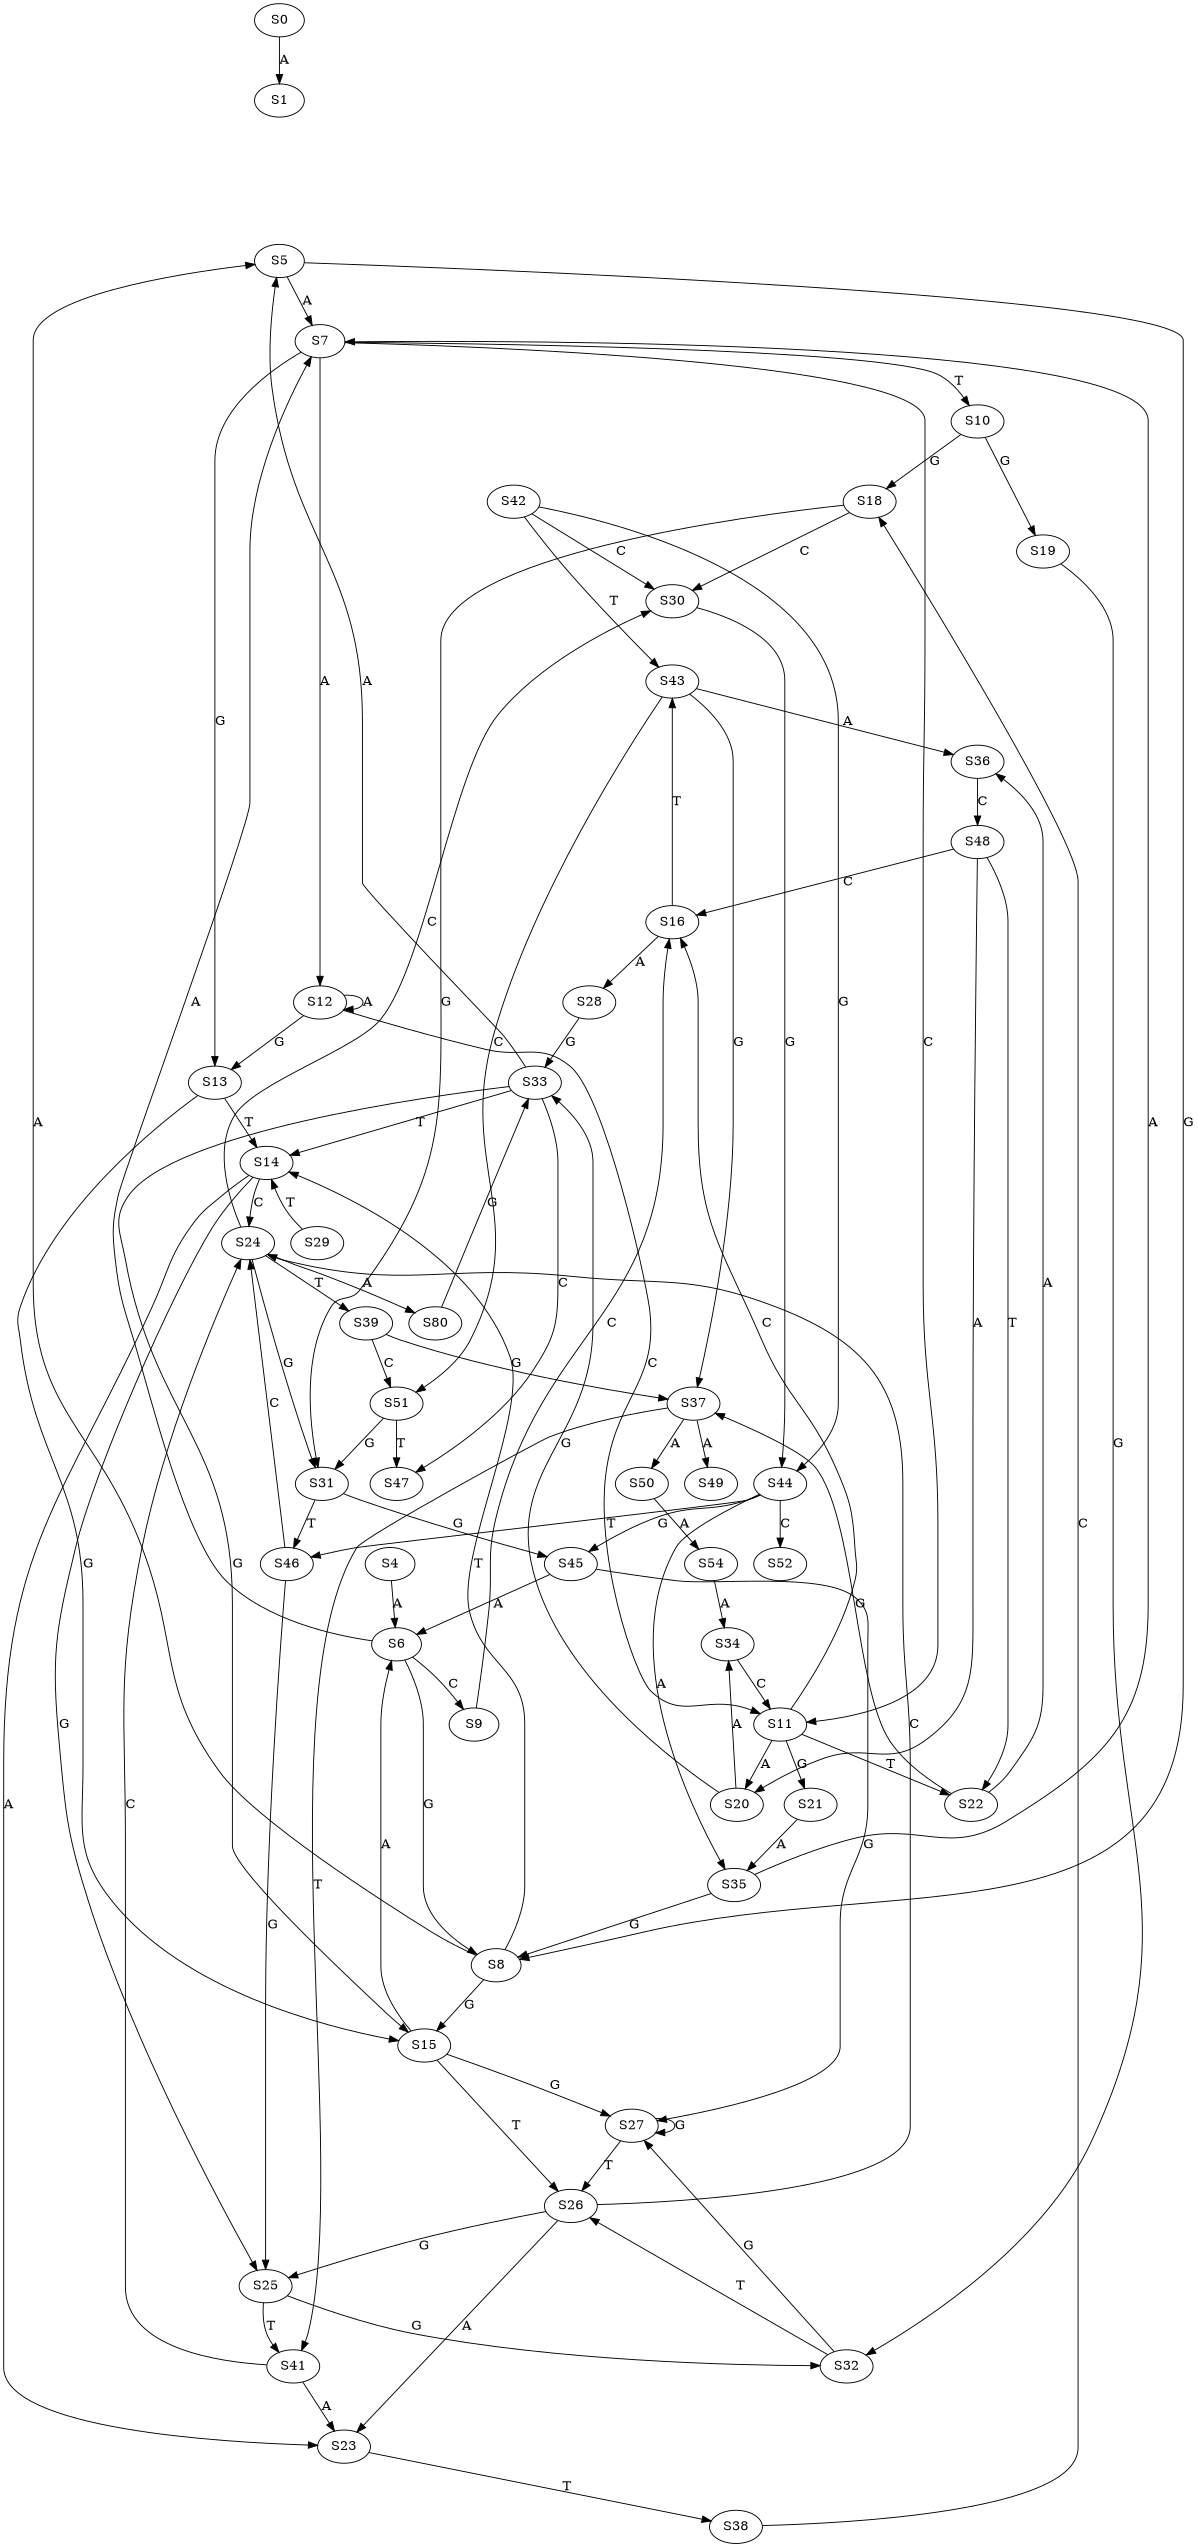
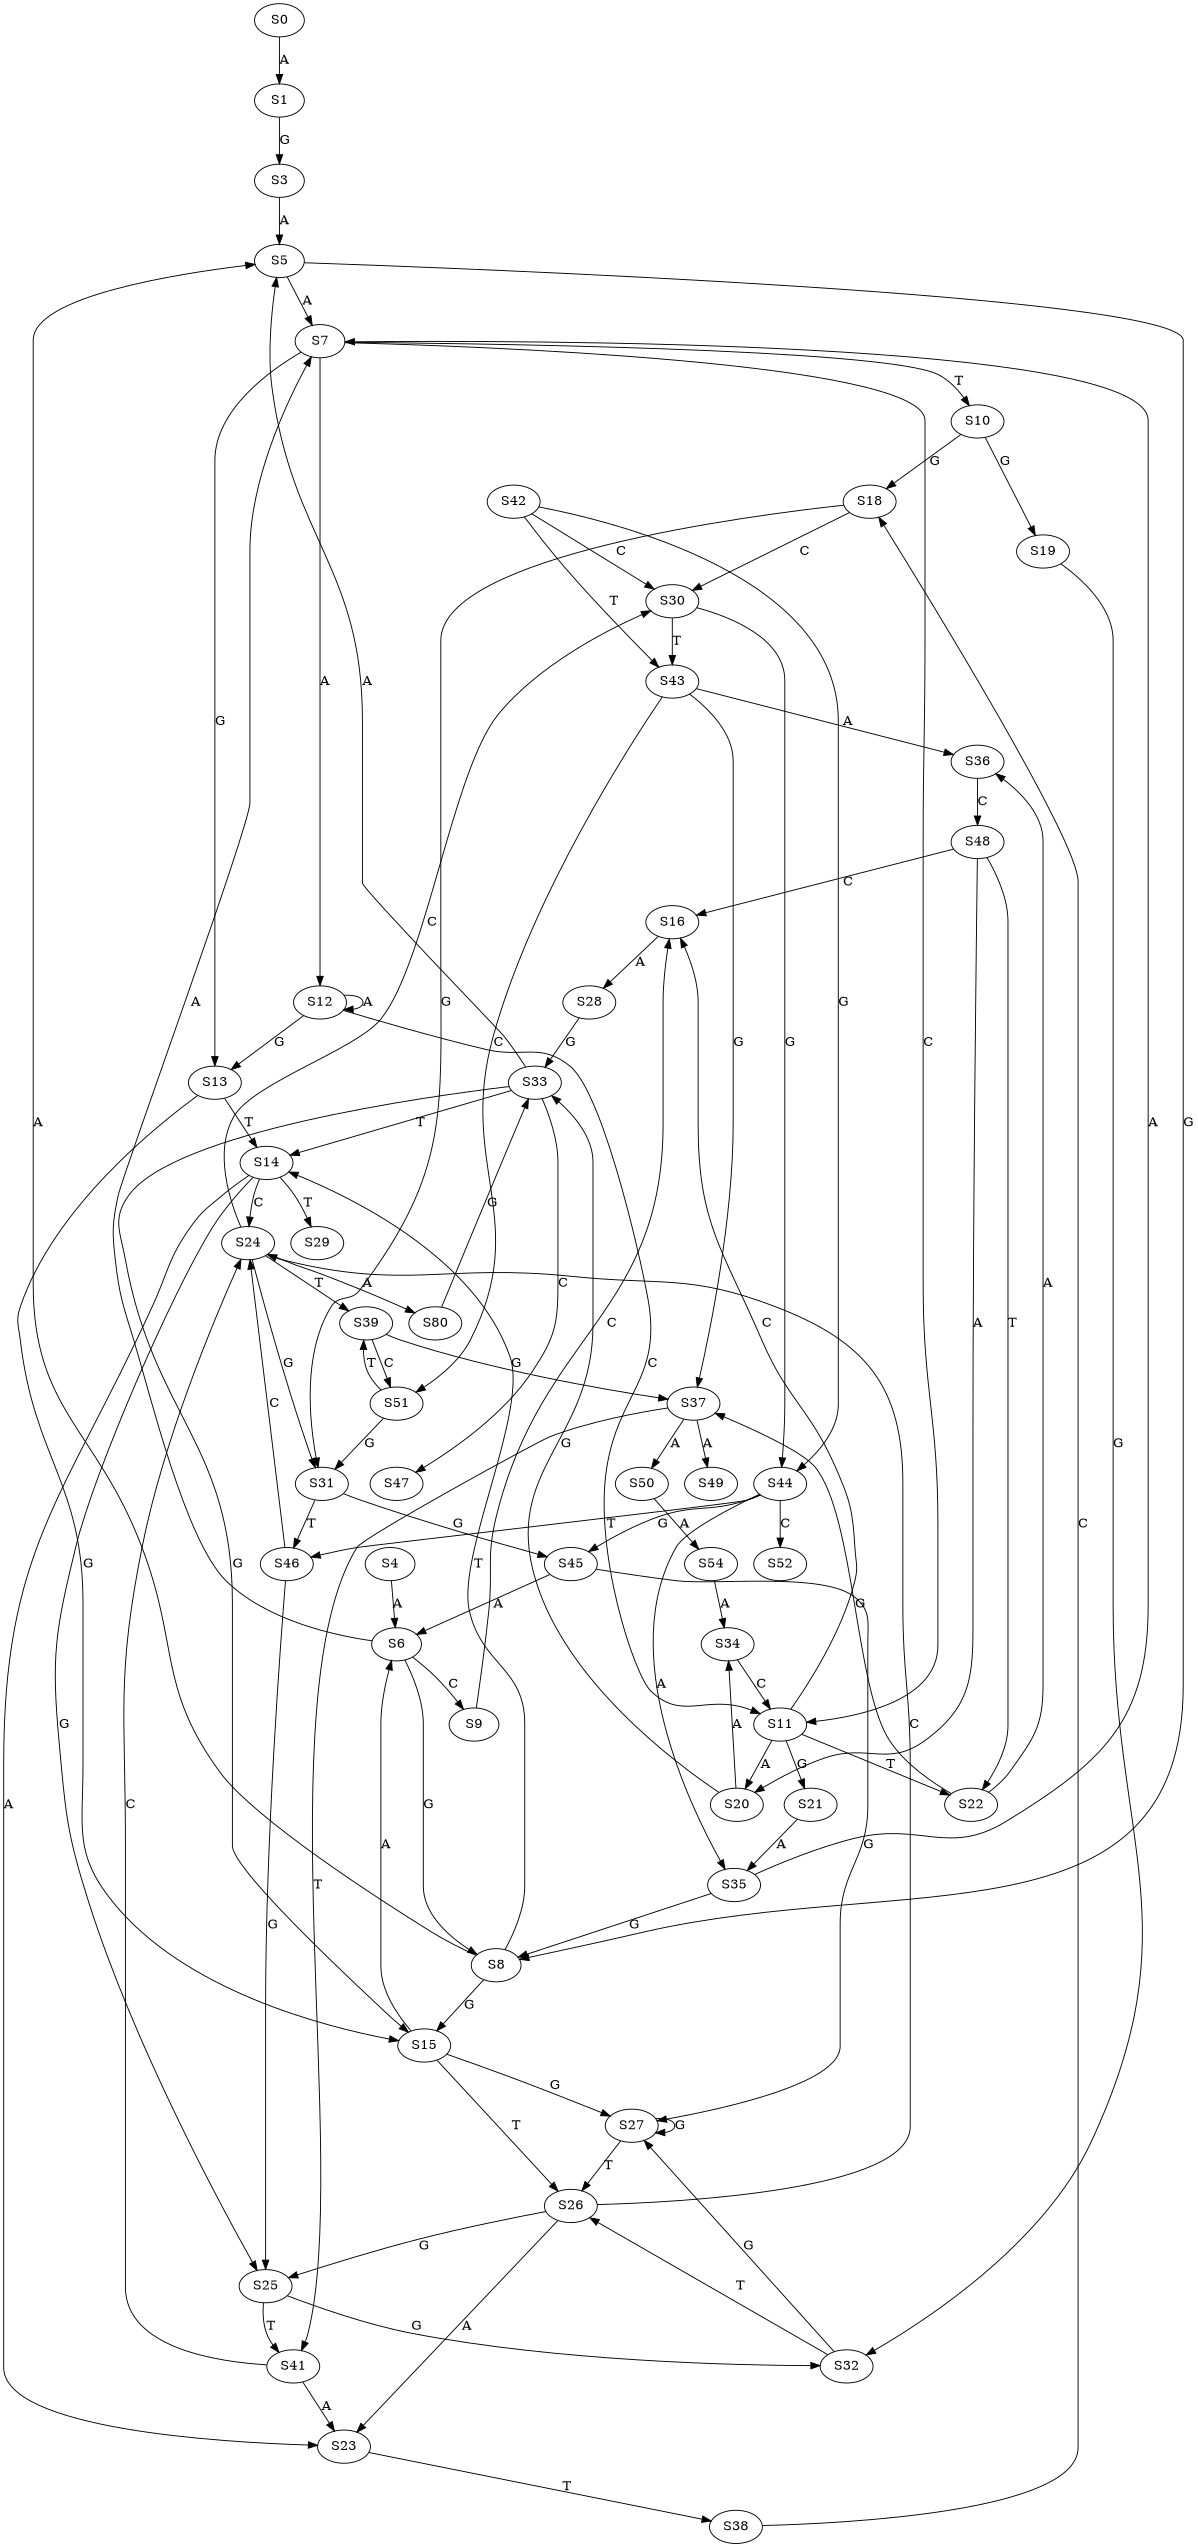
node "S3": added
edge "S16" -> "S43": now "S30" -> "S43"
edge "S29" -> "S14": reversed
edge "S51" -> "S47": now "S51" -> "S39"
